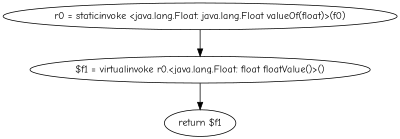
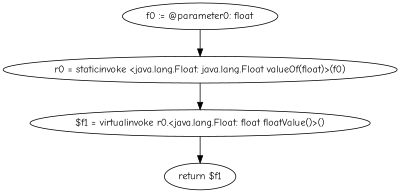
node "f0 := @parameter0: float": added
